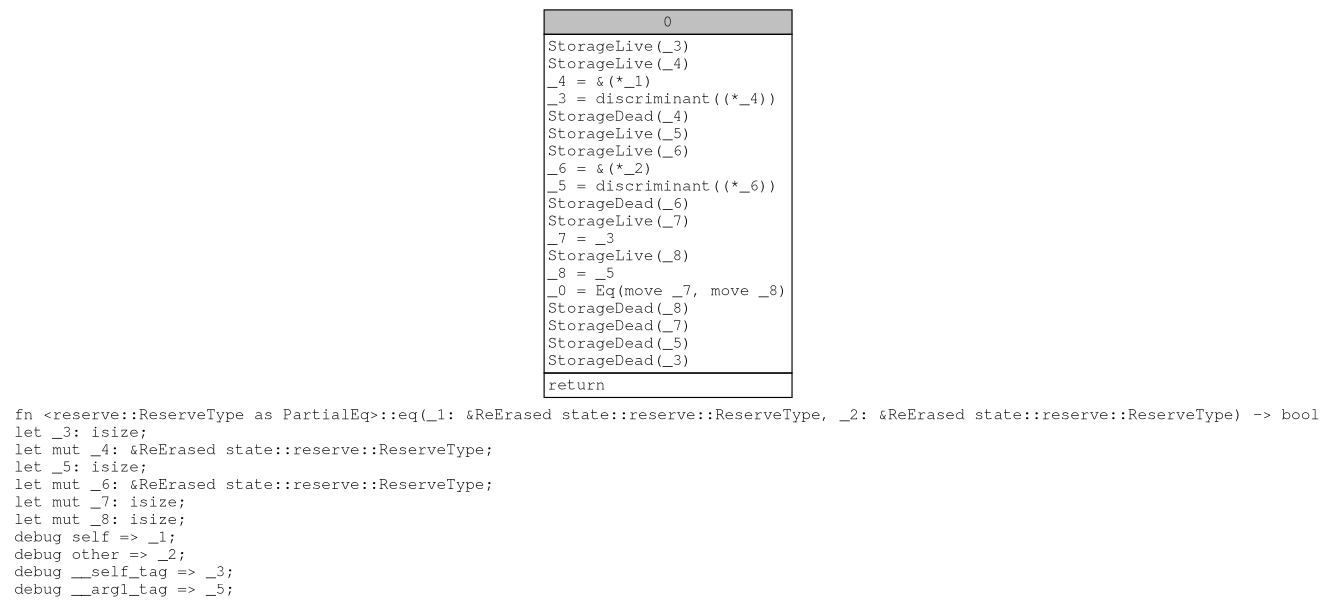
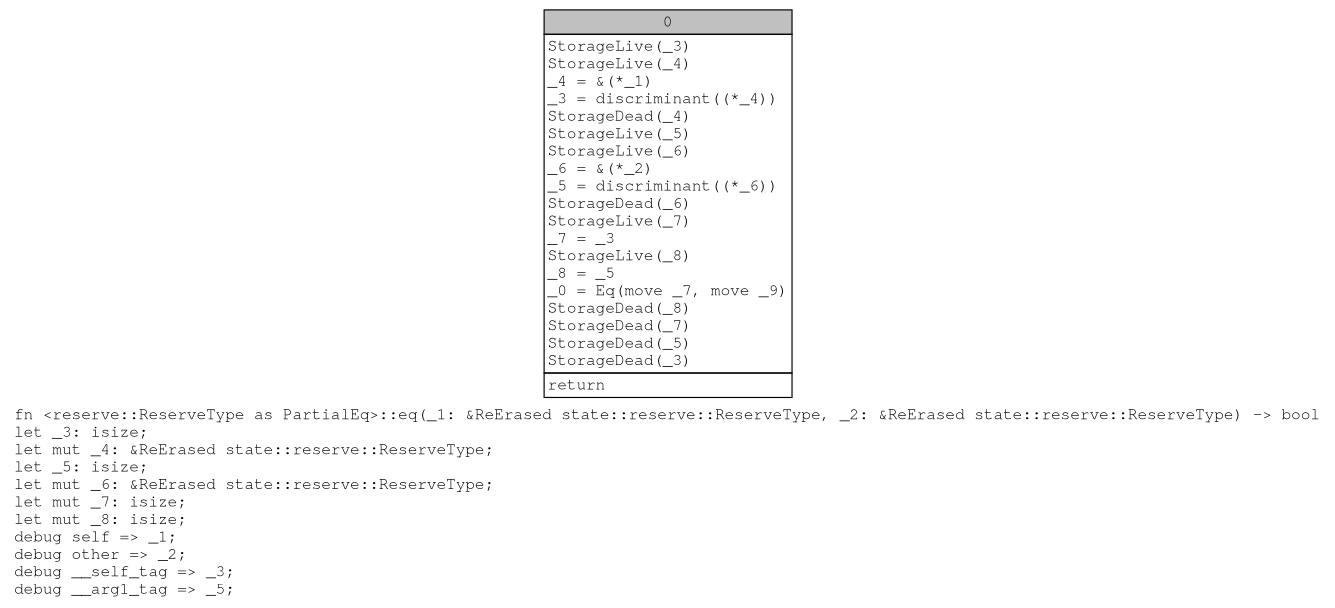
node "0": text "_0 = Eq(move _7, move _8)" -> "_0 = Eq(move _7, move _9)"
